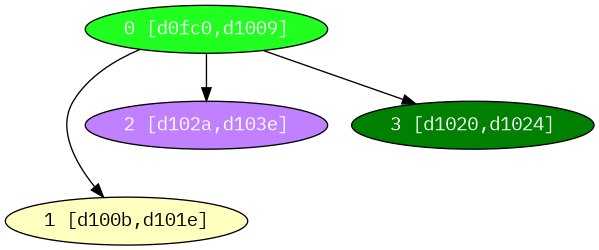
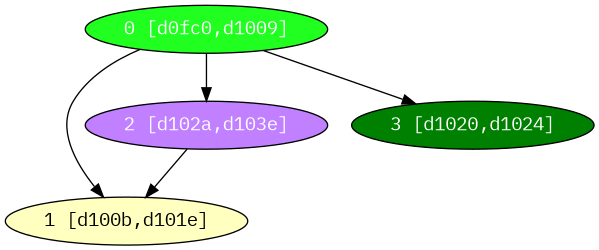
edge "2 [d102a,d103e]" -> "1 [d100b,d101e]": added
